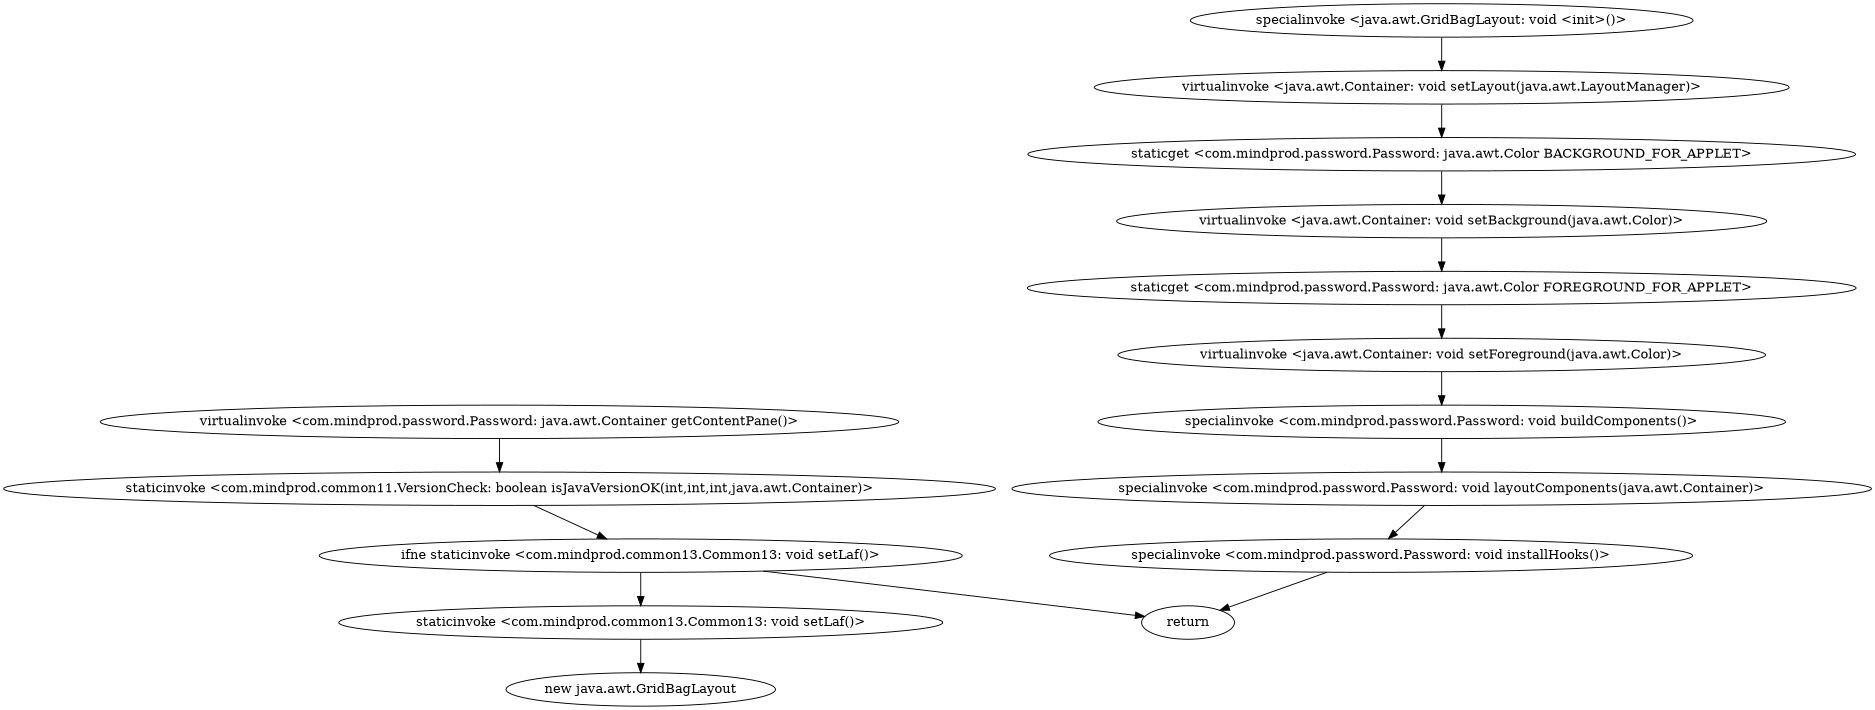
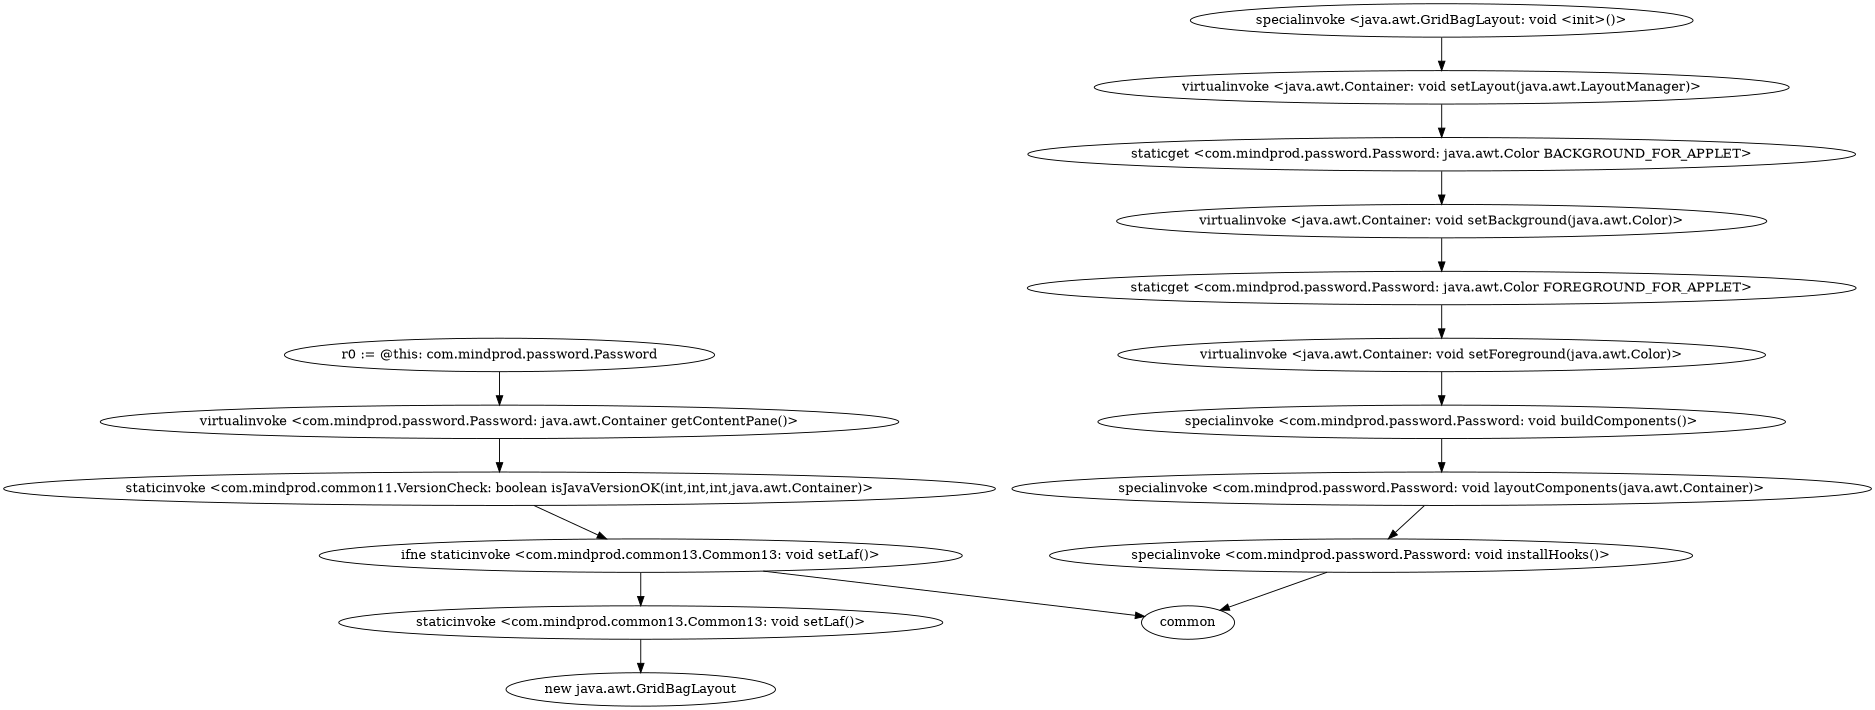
node "r0 := @this: com.mindprod.password.Password": added
node "return": label "return" -> "common"
